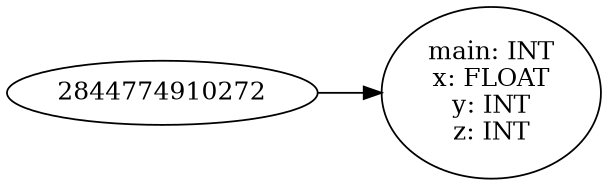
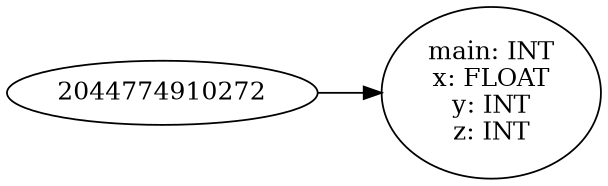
node "2844774910272": label "2844774910272" -> "2044774910272"
